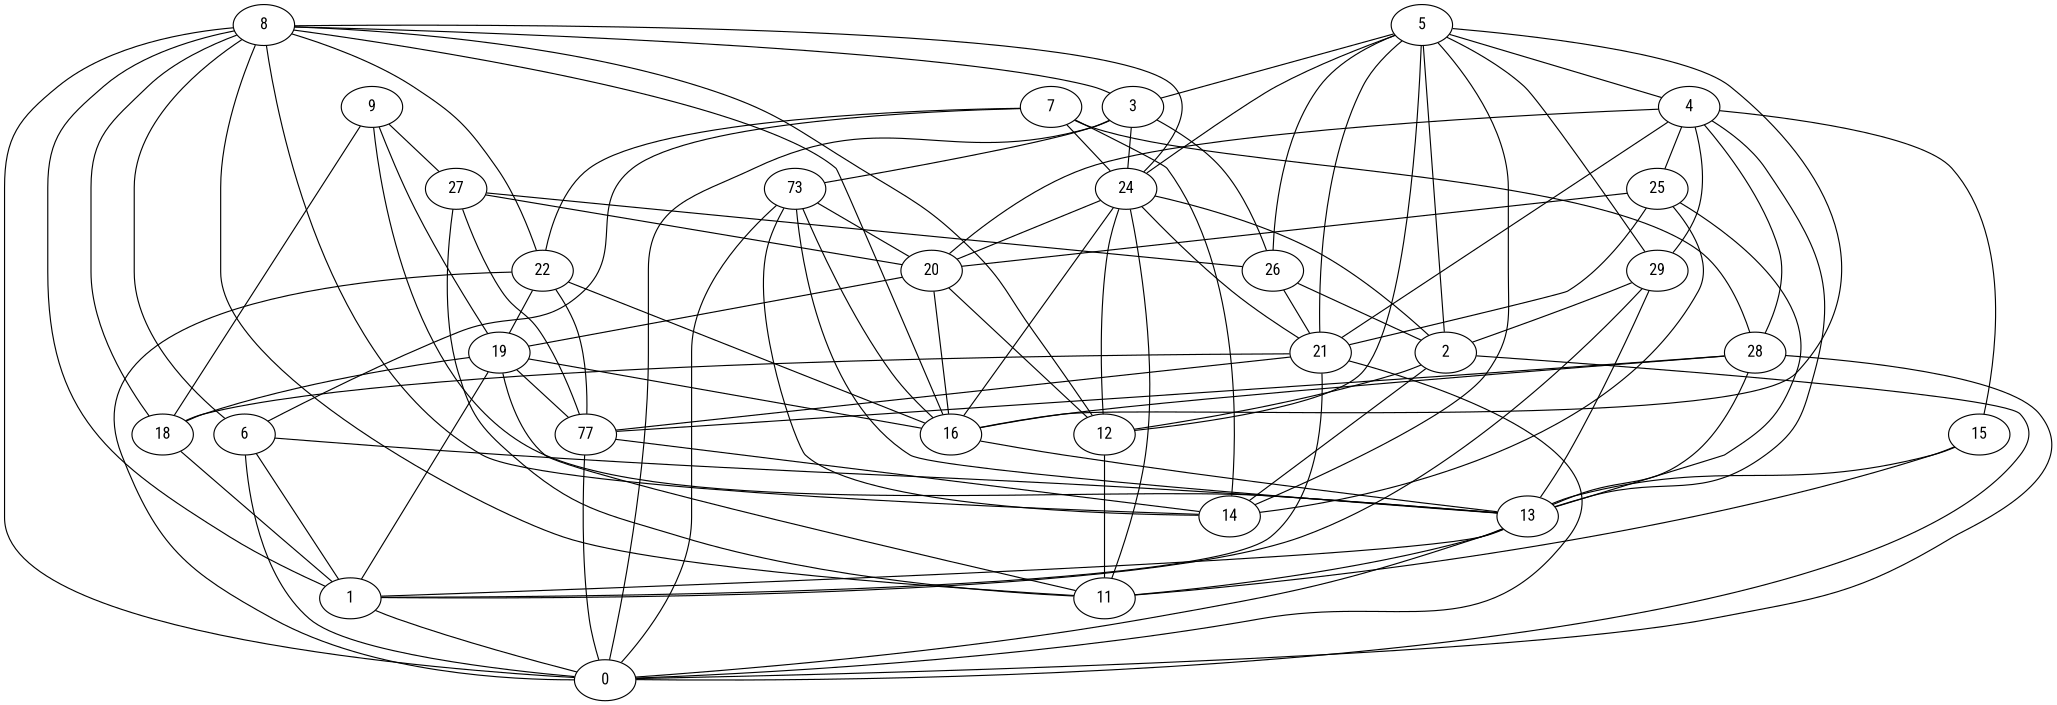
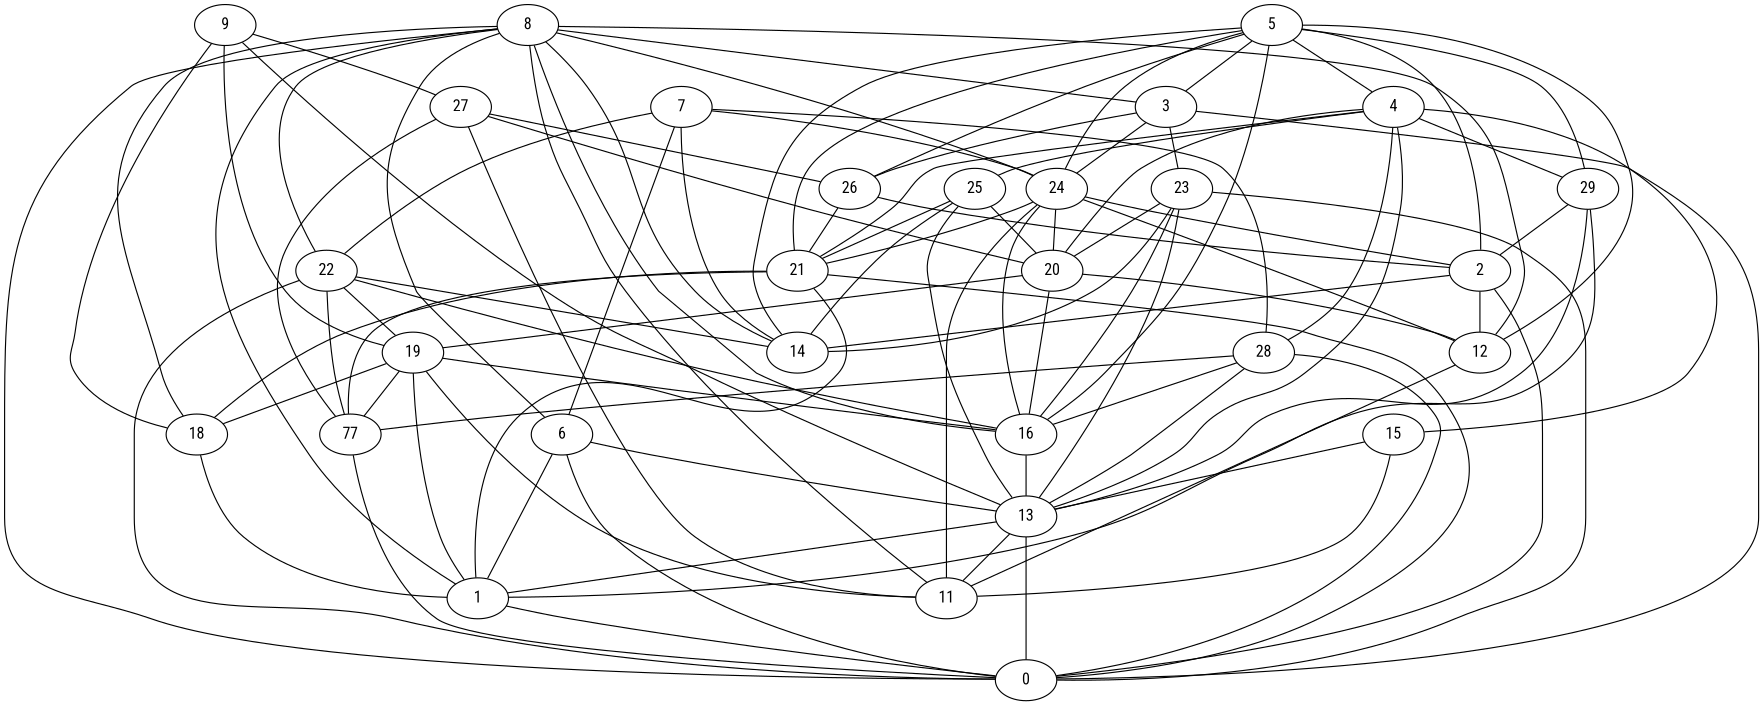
node "73": label "73" -> "23"
edge "77" -- "14": now "22" -- "14"
